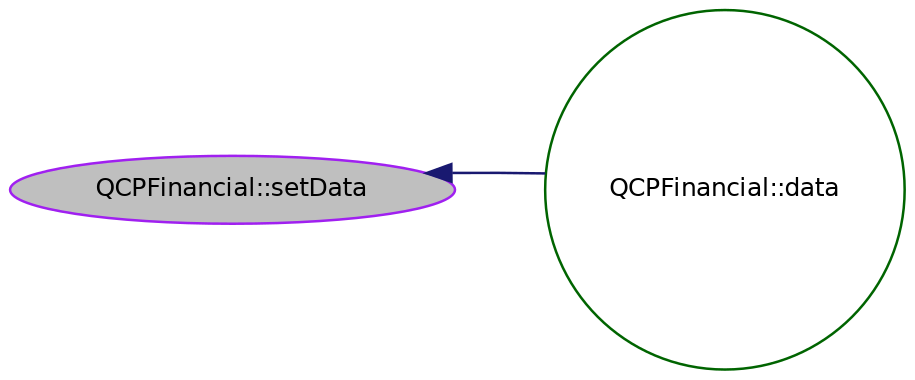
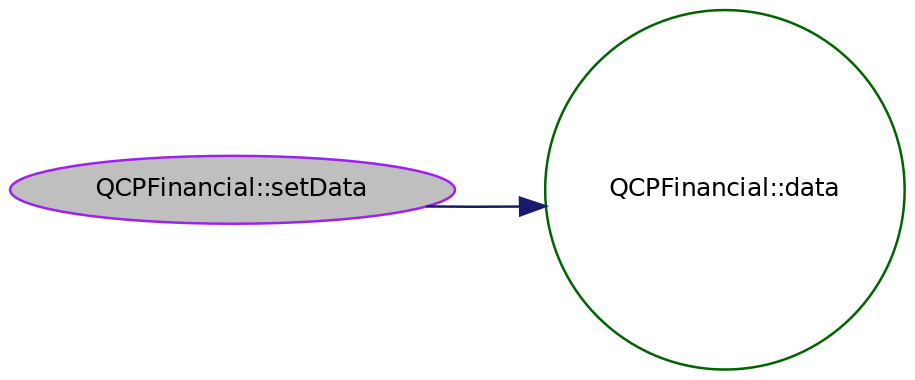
edge "QCPFinancial::data" -> "QCPFinancial::setData": reversed
